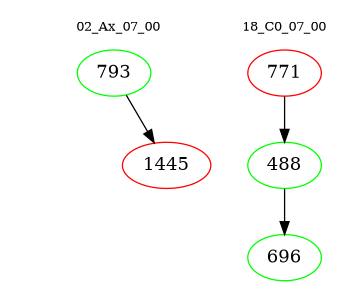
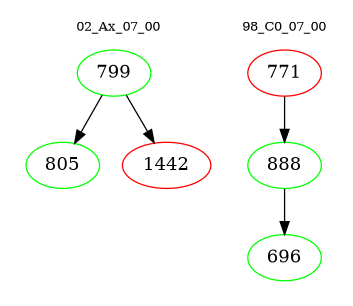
cluster "18_C0_07_00": label "18_C0_07_00" -> "98_C0_07_00"
node "793": label "793" -> "799"
node "805": added
node "1445": label "1445" -> "1442"
node "488": label "488" -> "888"
